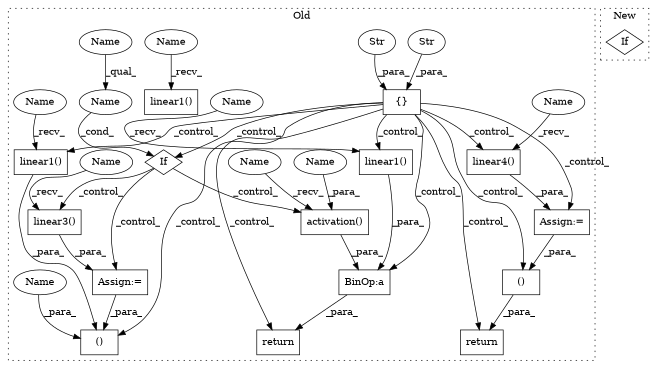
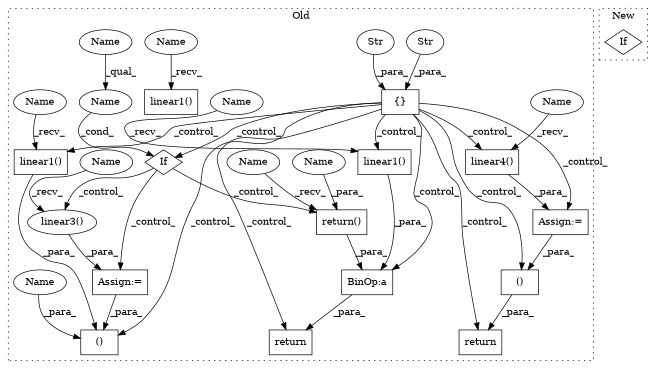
node "linear3()": shape box -> ellipse
node "activation()": label "activation()" -> "return()"
